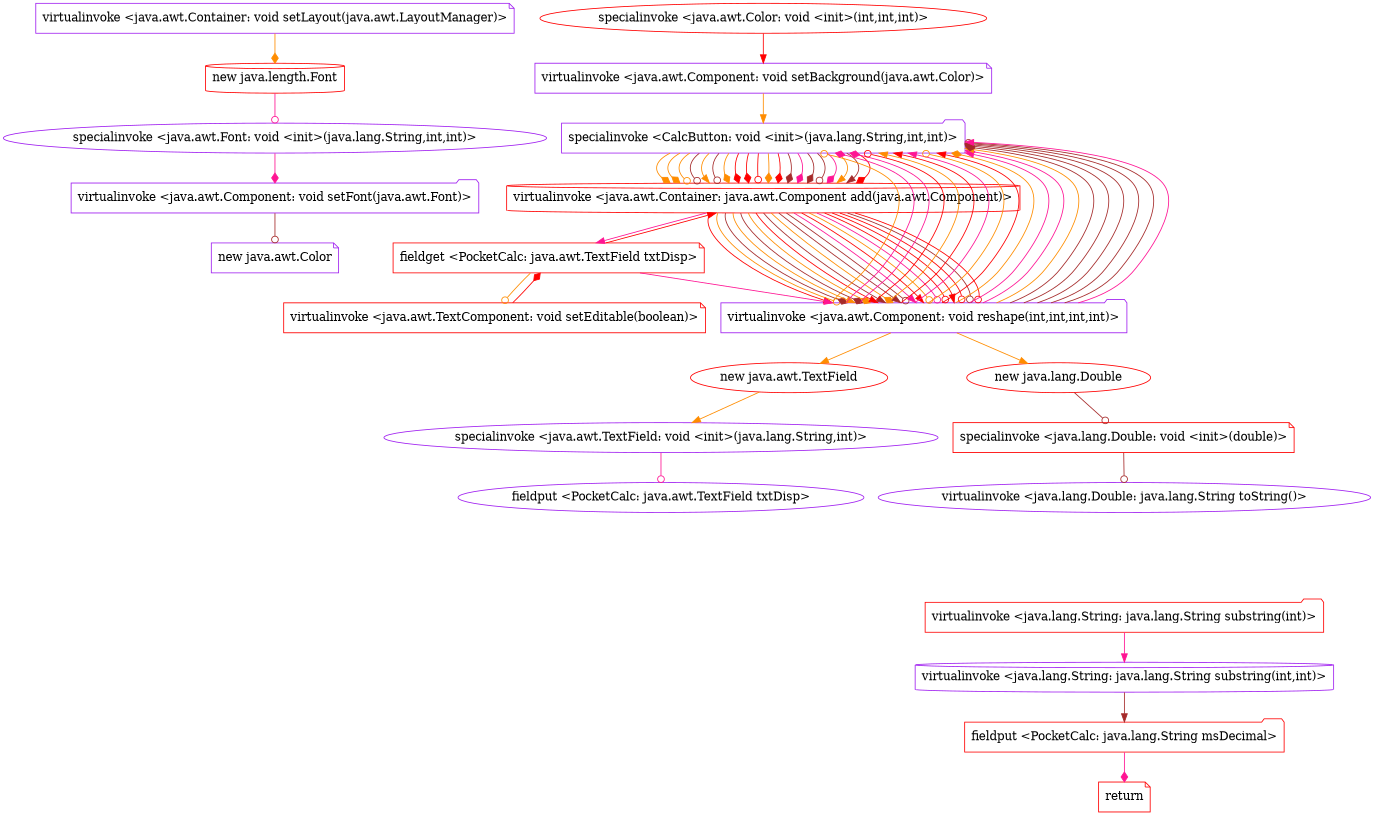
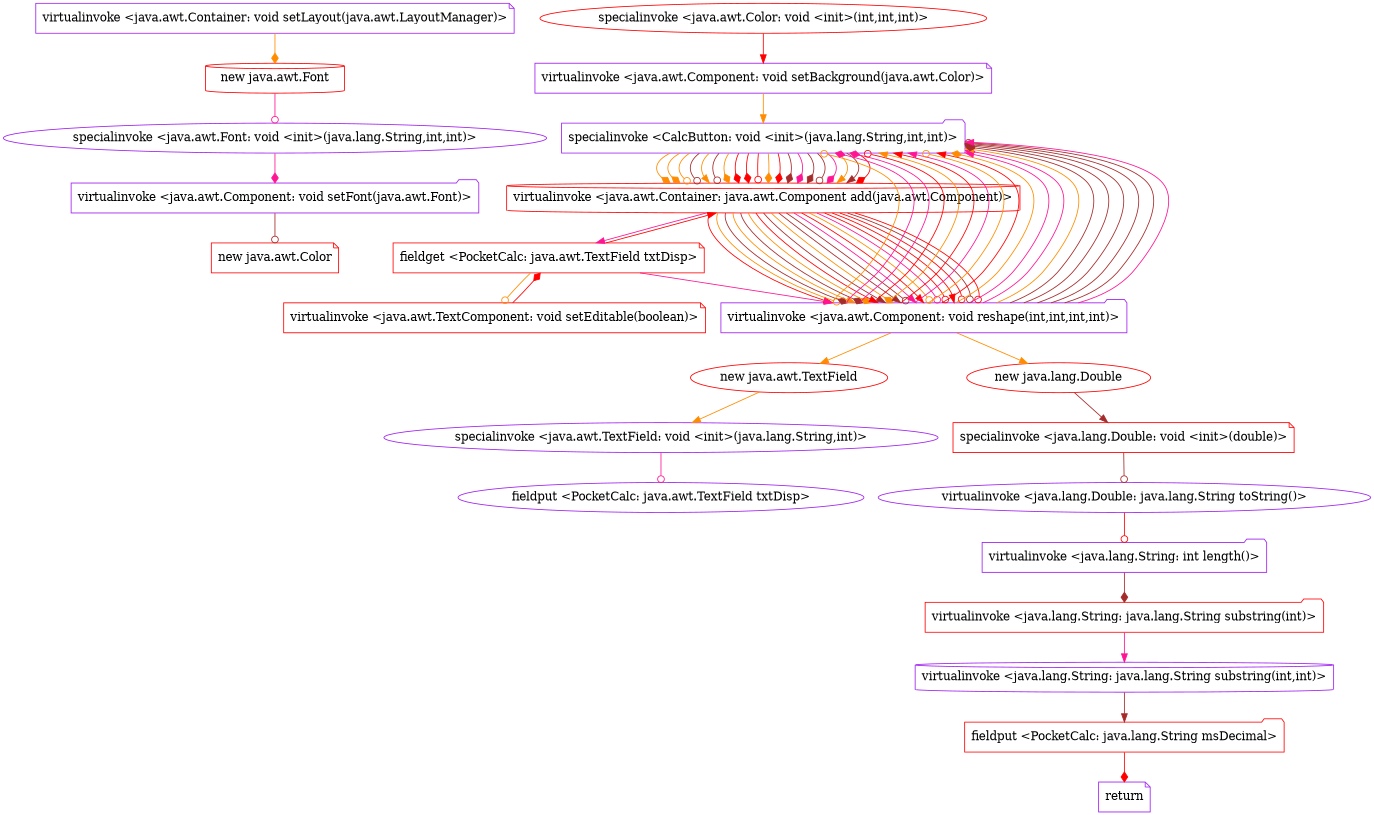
node "new java.length.Font": label "new java.length.Font" -> "new java.awt.Font"
node "new java.awt.Color": color purple -> red
edge "new java.lang.Double" -> "specialinvoke <java.lang.Double: void <init>(double)>": arrowhead odot -> normal
node "virtualinvoke <java.lang.String: int length()>": added
edge "fieldput <PocketCalc: java.lang.String msDecimal>" -> "return": color deeppink -> red
node "return": color red -> purple
